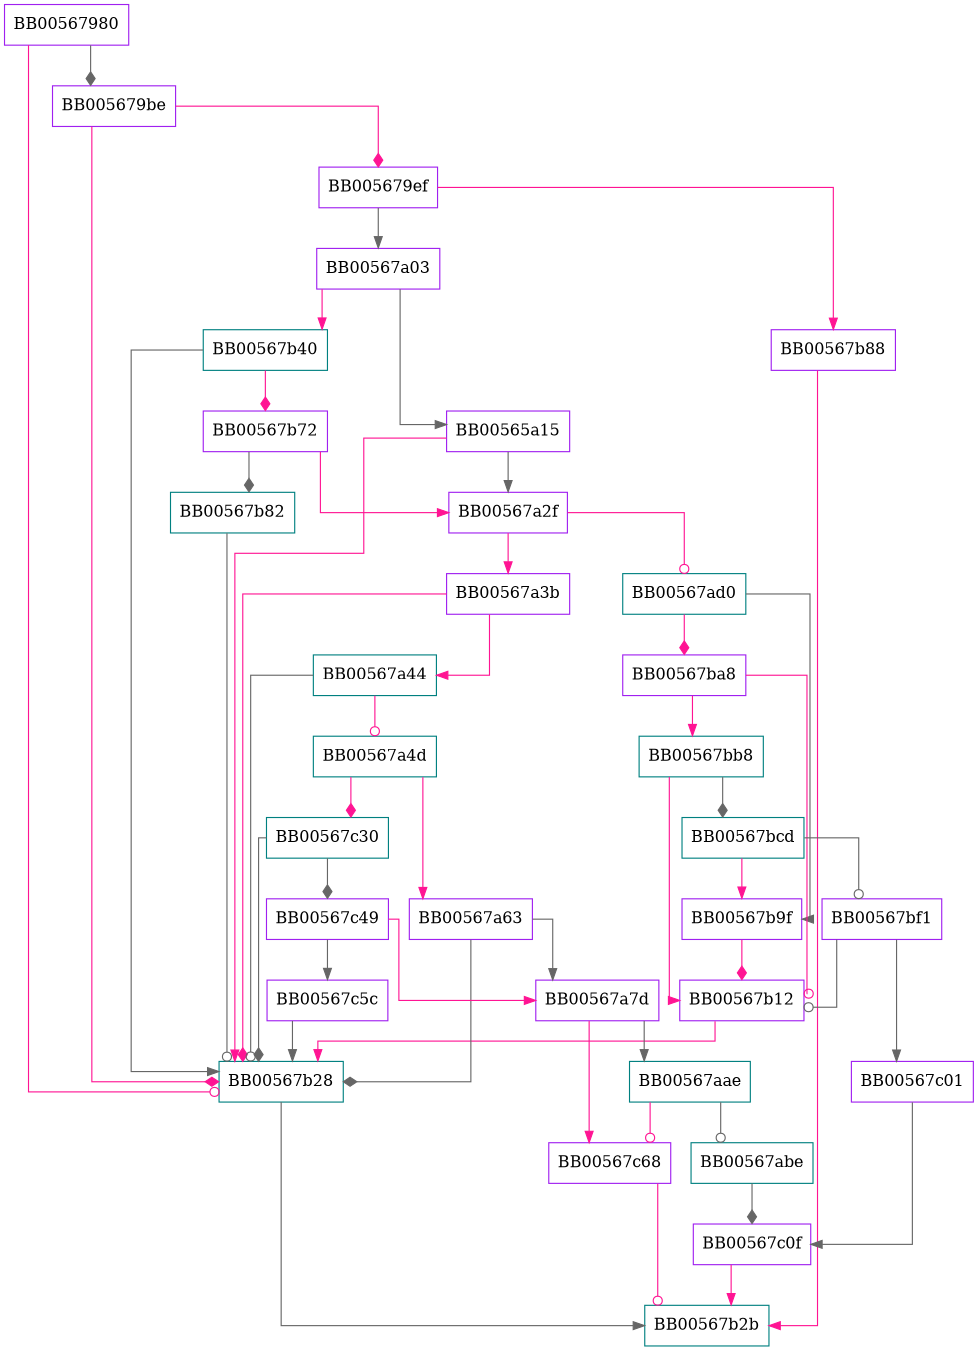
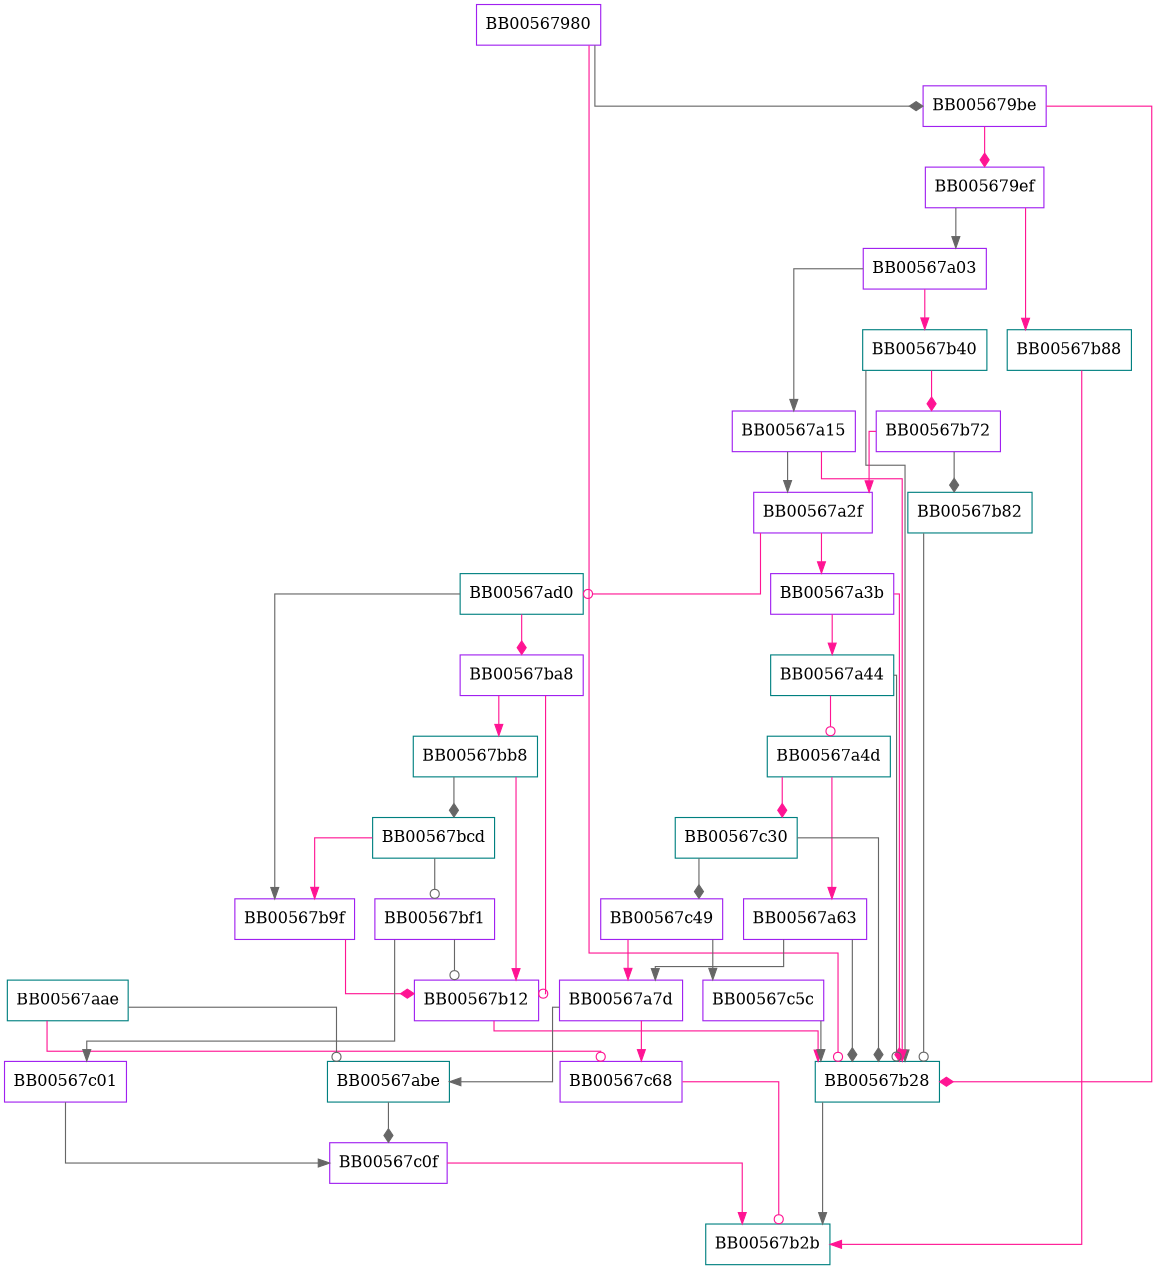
node "BB00567b88": color purple -> teal
node "BB00565a15": label "BB00565a15" -> "BB00567a15"
edge "BB00567a7d" -> "BB00567aae": now "BB00567a7d" -> "BB00567abe"
